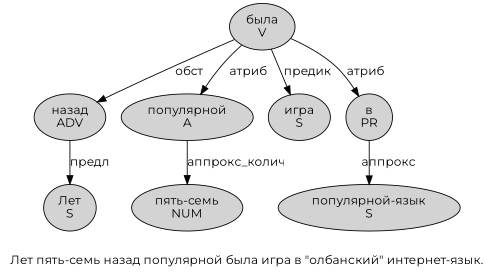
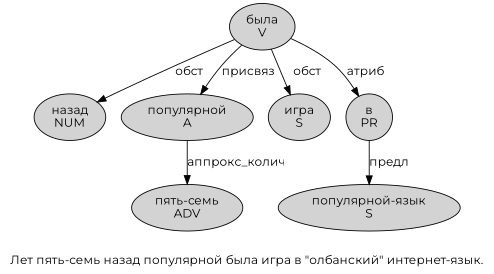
edge "была V" -> "популярной A": label "атриб" -> "присвяз"
edge "была V" -> "игра S": label "предик" -> "обст"
node "назад ADV": label "назад ADV" -> "назад NUM"
edge "в PR" -> "популярной-язык S": label "аппрокс" -> "предл"
node "Лет S": removed
node "пять-семь NUM": label "пять-семь NUM" -> "пять-семь ADV"
